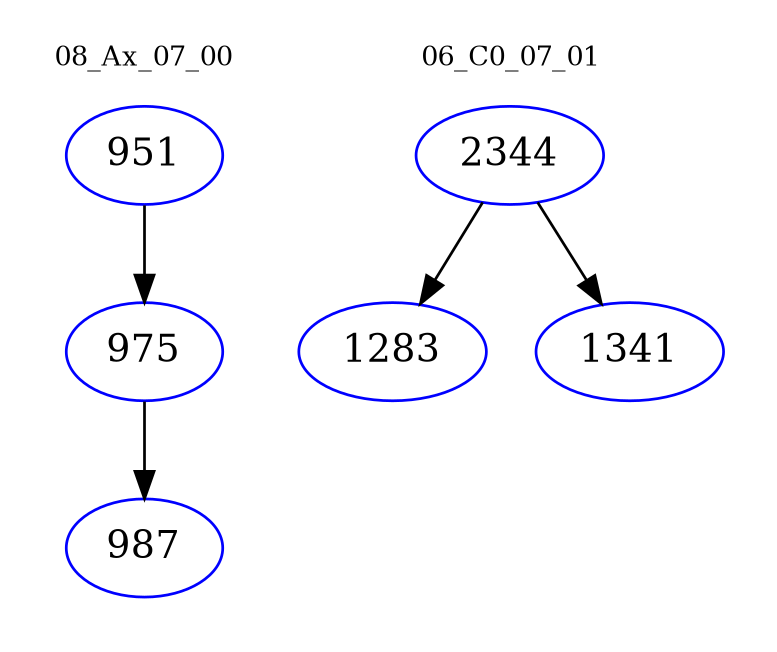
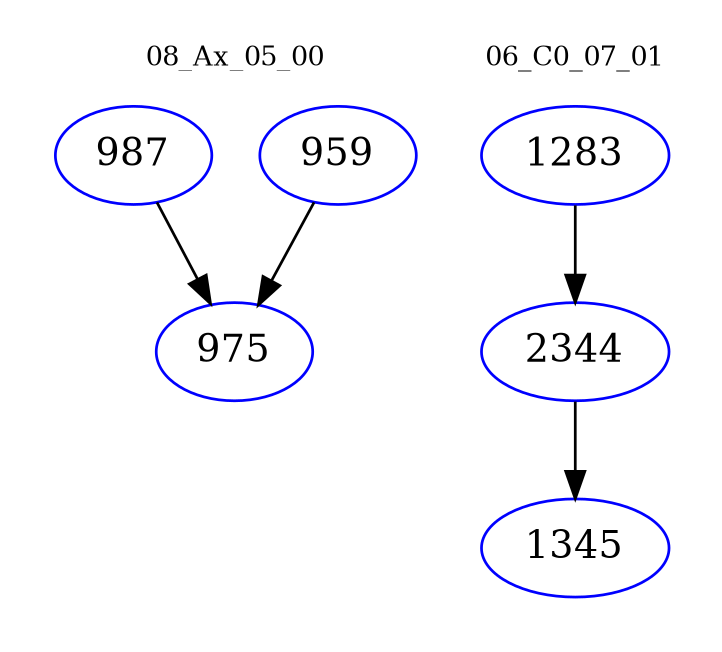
cluster "08_Ax_07_00": label "08_Ax_07_00" -> "08_Ax_05_00"
node "951": label "951" -> "959"
edge "2344" -> "1283": reversed
node "1341": label "1341" -> "1345"
edge "975" -> "987": reversed
